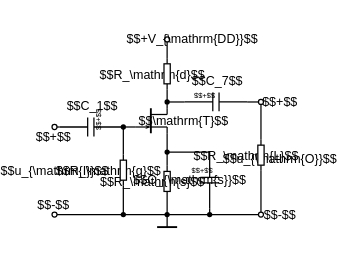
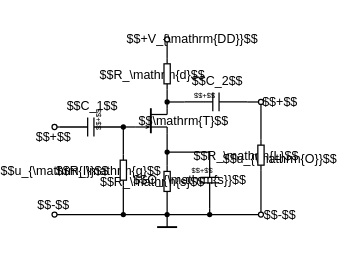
node "$$C_7$$": label "$$C_7$$" -> "$$C_2$$"
